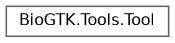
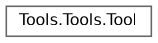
node "BioGTK.Tools.Tool": label "BioGTK.Tools.Tool" -> "Tools.Tools.Tool"
